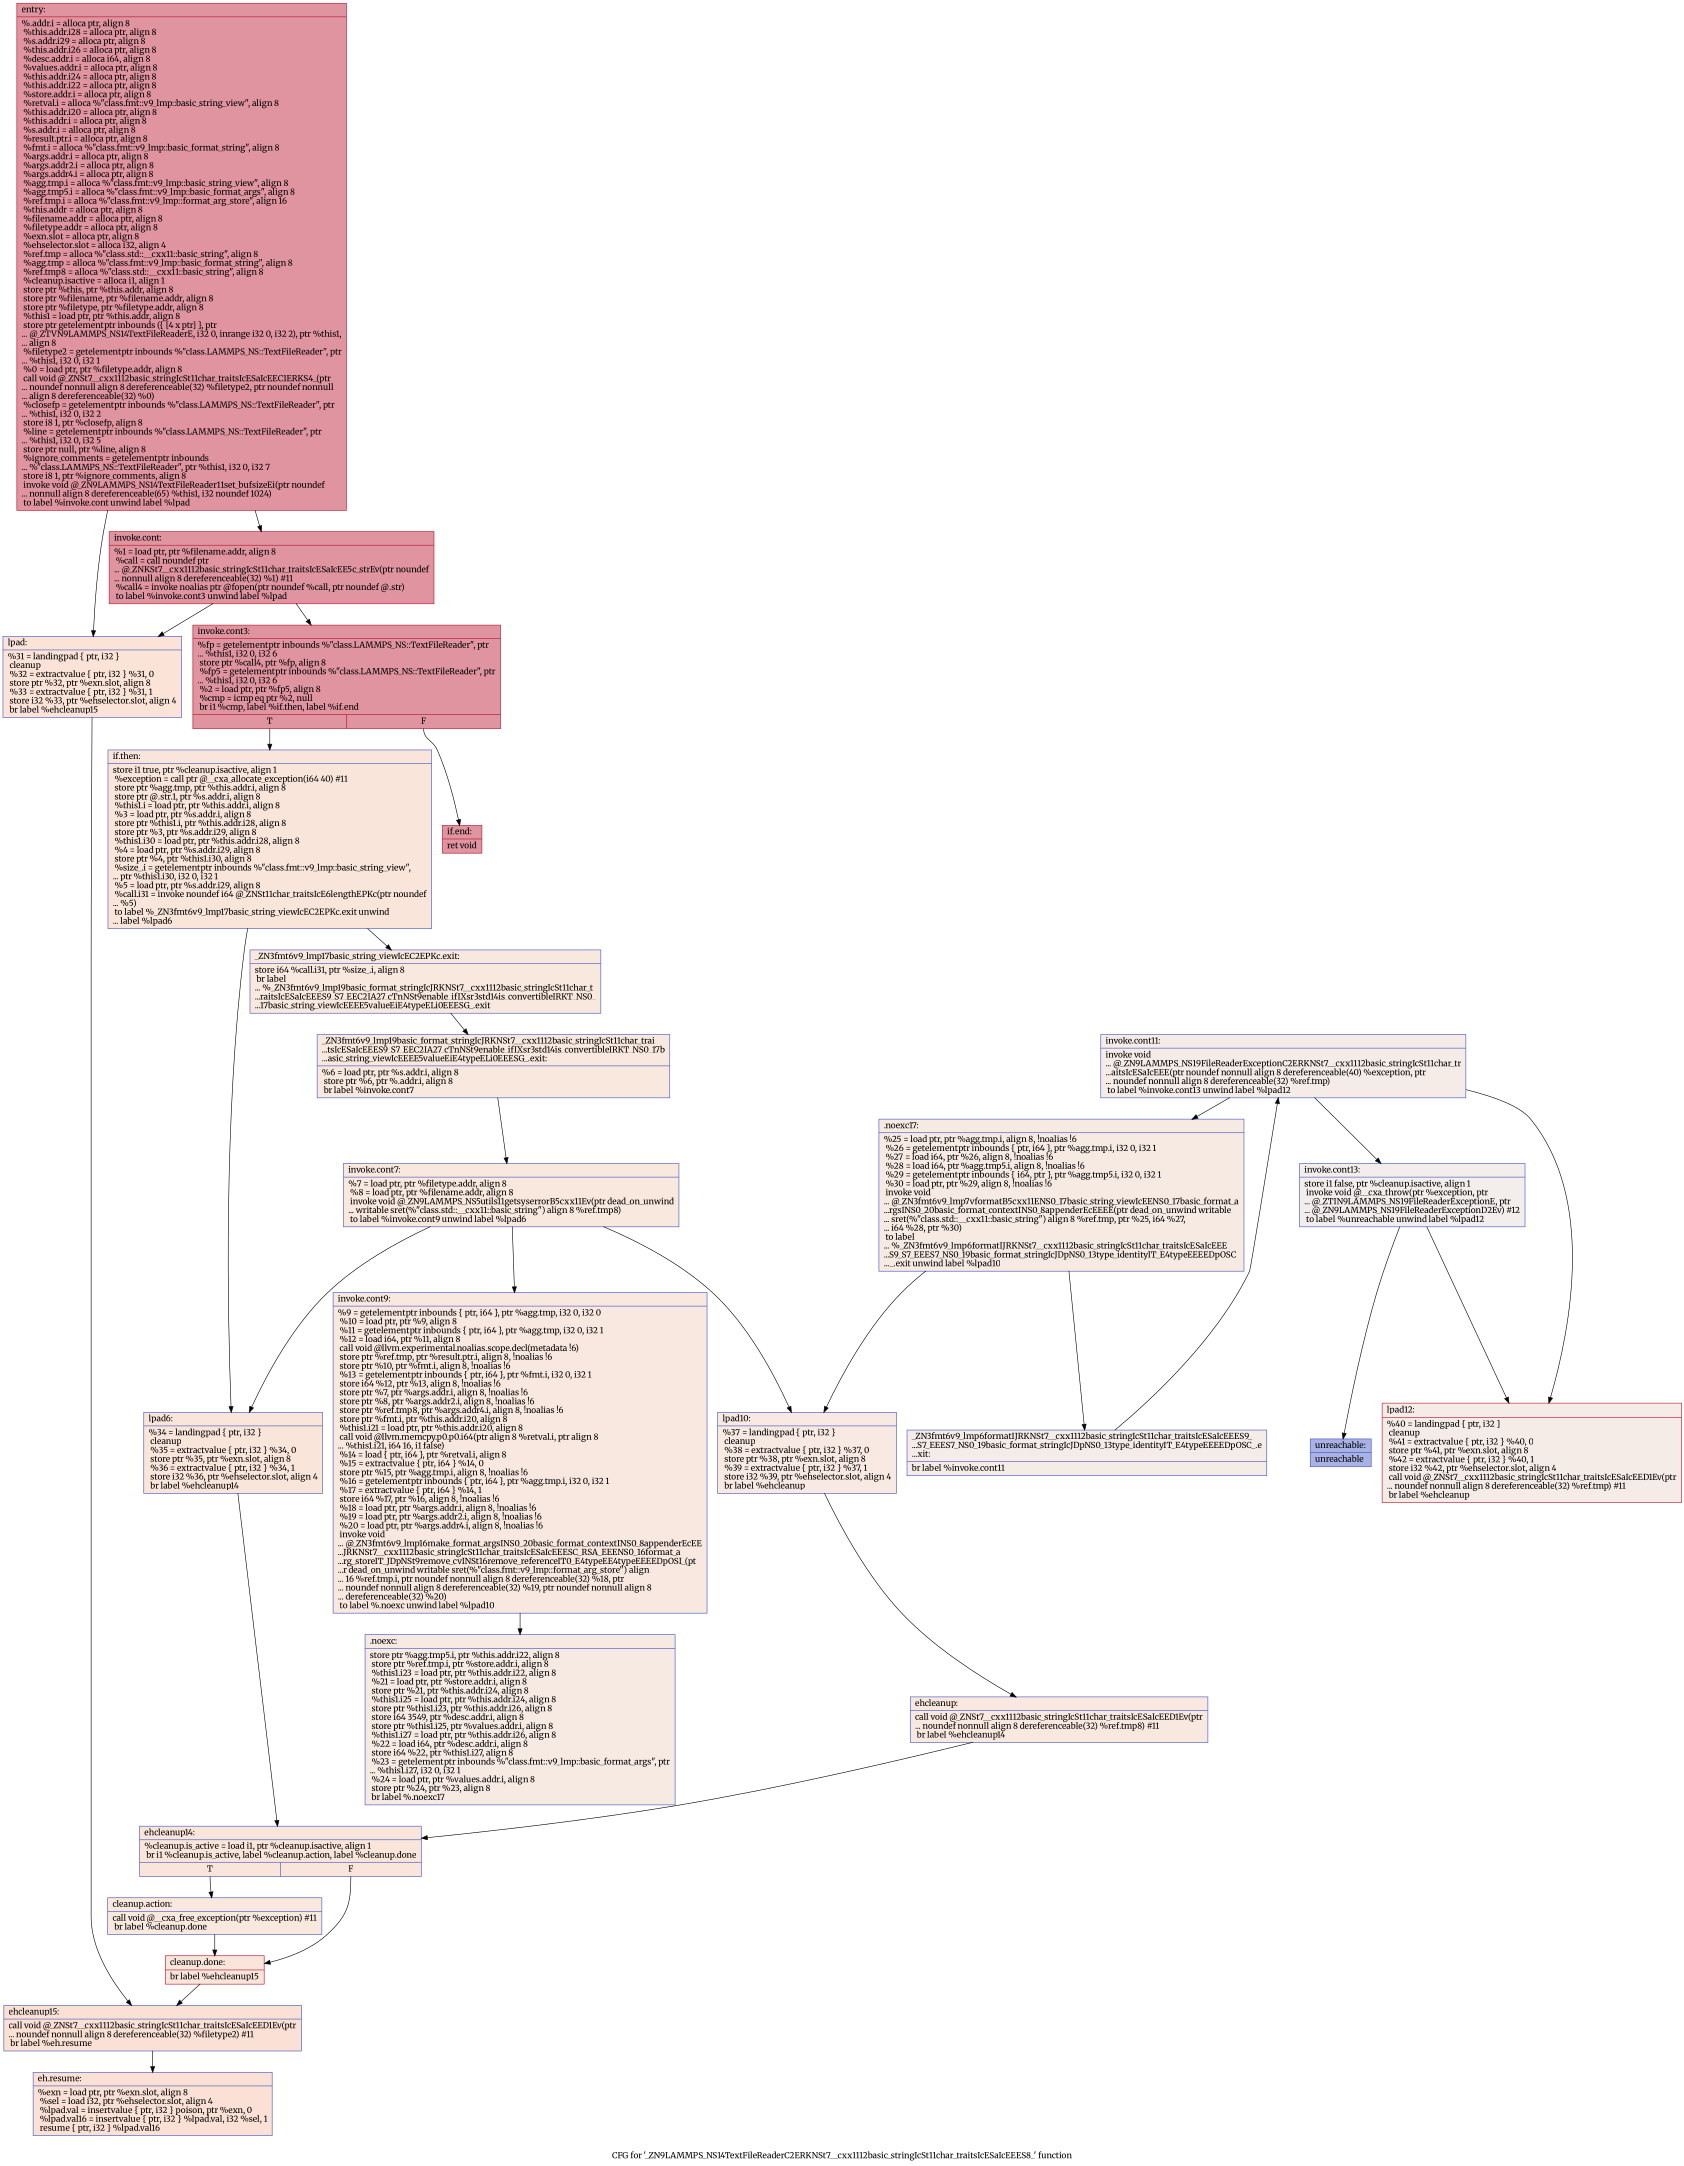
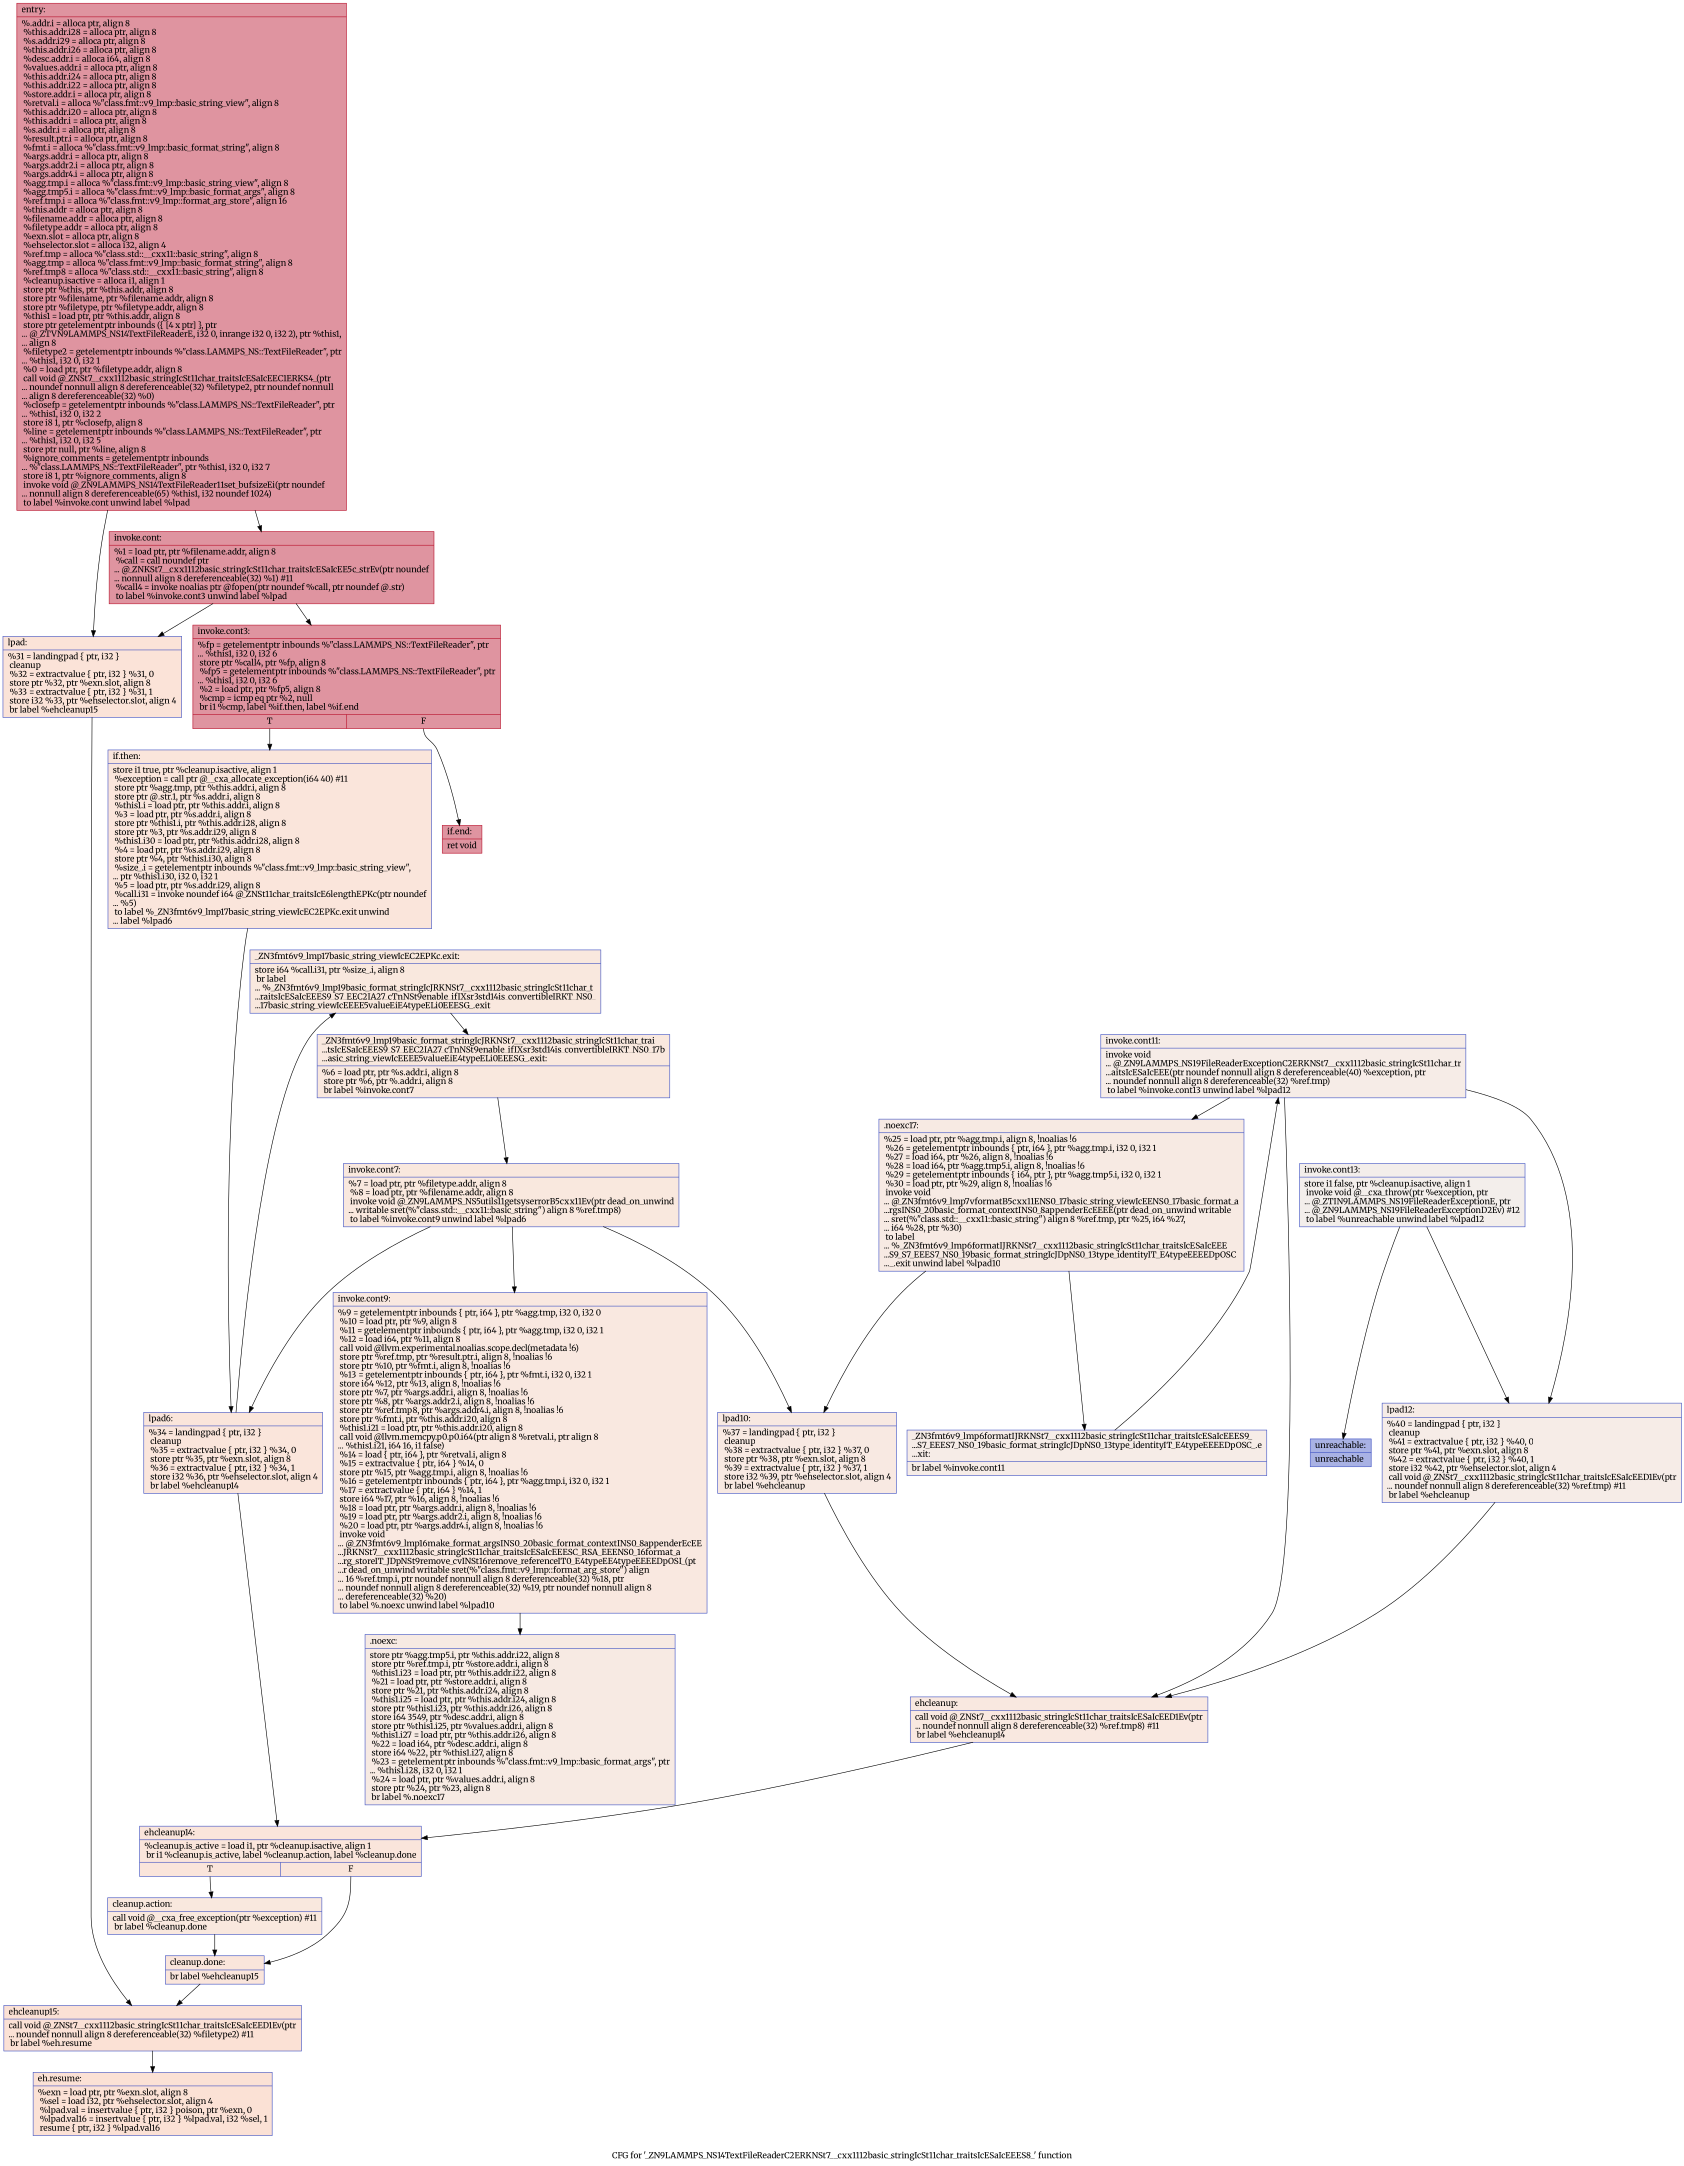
edge "if.then:" -> "_ZN3fmt6v9_lmp17basic_string_viewIcEC2EPKc.exit:": now "lpad6:" -> "_ZN3fmt6v9_lmp17basic_string_viewIcEC2EPKc.exit:"
edge "invoke.cont11:" -> "invoke.cont13:": now "invoke.cont11:" -> "ehcleanup:"
node "lpad12:": color #b70d28ff -> #3d50c3ff
edge "lpad12:" -> "ehcleanup:": added
node ".noexc:": text "... %this1.i27, i32 0, i32 1" -> "... %this1.i28, i32 0, i32 1"
node "cleanup.done:": color #b70d28ff -> #3d50c3ff
